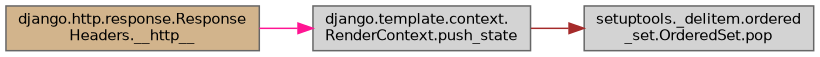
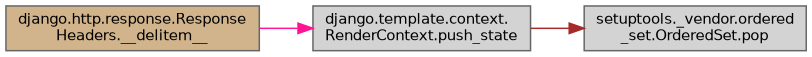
node "django.http.response.Response Headers.__http__": label "django.http.response.Response Headers.__http__" -> "django.http.response.Response Headers.__delitem__"
node "setuptools._delitem.ordered _set.OrderedSet.pop": label "setuptools._delitem.ordered _set.OrderedSet.pop" -> "setuptools._vendor.ordered _set.OrderedSet.pop"
